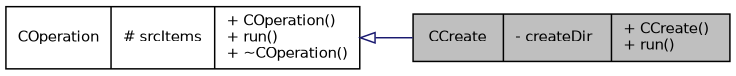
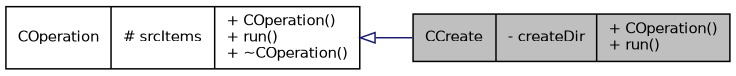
node "CCreate": text "+ CCreate()" -> "+ COperation()"
